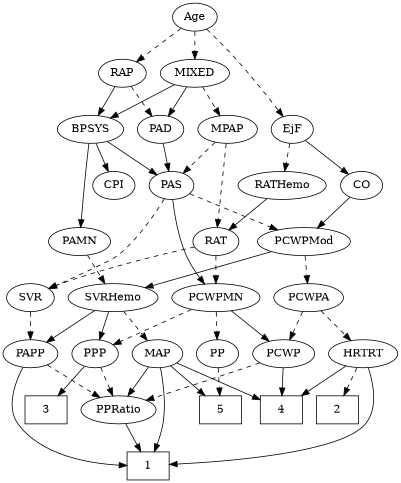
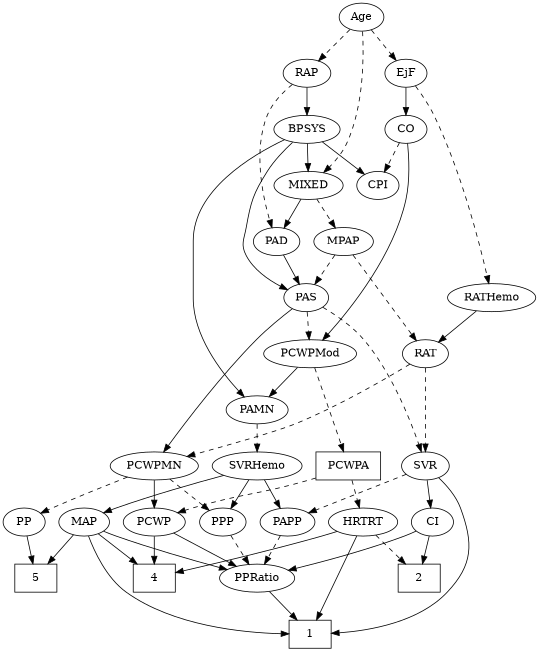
edge "MIXED" -> "BPSYS": reversed
edge "CO" -> "CPI": added
edge "PCWPMod" -> "SVRHemo": now "PCWPMod" -> "PAMN"
node "PCWPA": shape ellipse -> box
edge "SVRHemo" -> "MAP": style dashed -> solid
edge "PP" -> "5": style dashed -> solid
edge "PCWP" -> "PPRatio": style dashed -> solid
node "3": removed
edge "PAPP" -> "1": now "SVR" -> "1"
node "CI": added
